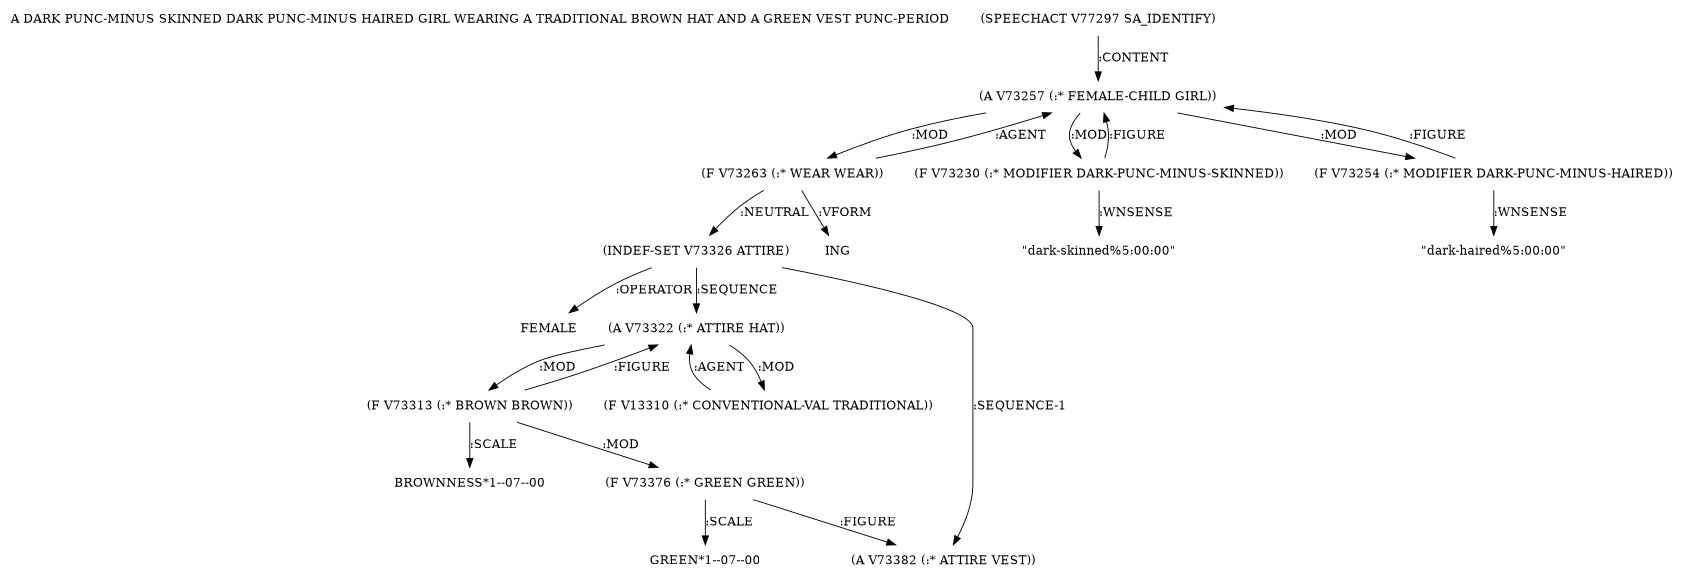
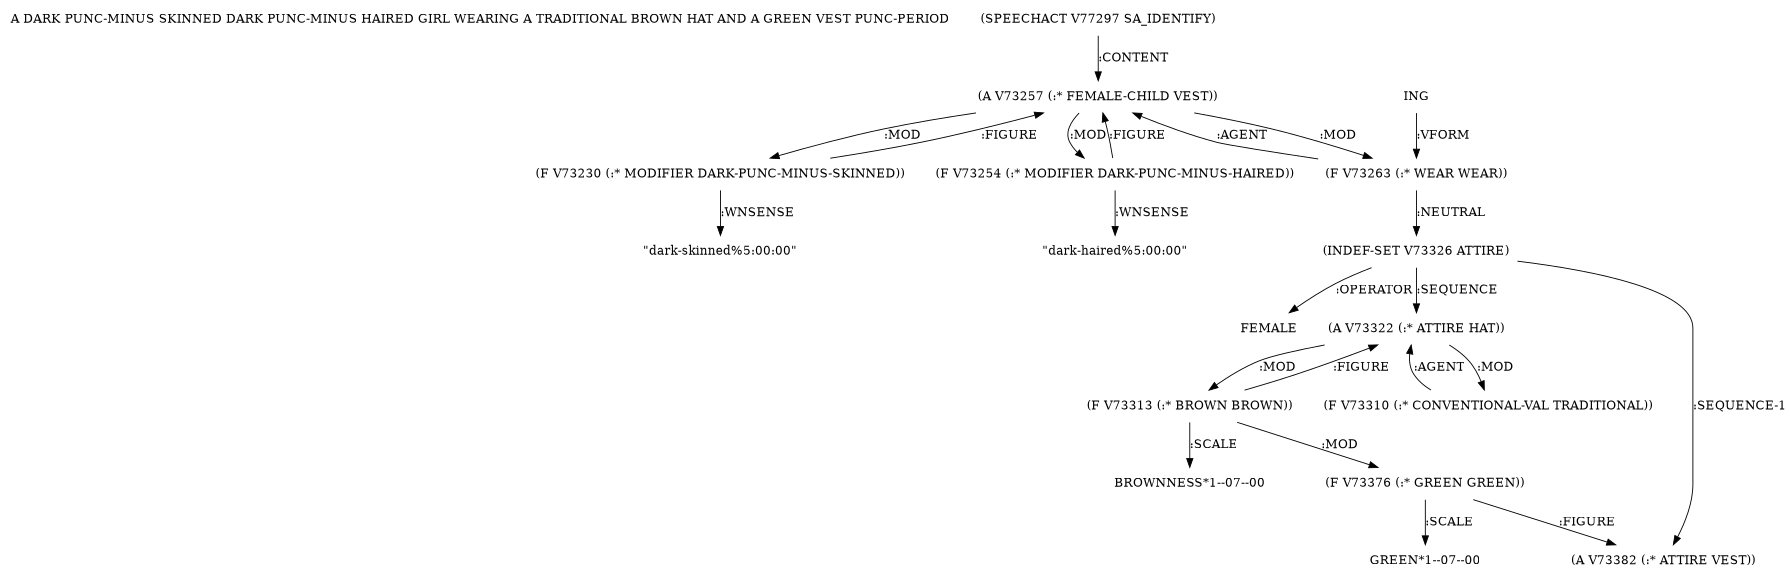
node "(A V73257 (:* FEMALE-CHILD GIRL))": label "(A V73257 (:* FEMALE-CHILD GIRL))" -> "(A V73257 (:* FEMALE-CHILD VEST))"
edge "(F V73263 (:* WEAR WEAR))" -> "ING": reversed
node "(F V13310 (:* CONVENTIONAL-VAL TRADITIONAL))": label "(F V13310 (:* CONVENTIONAL-VAL TRADITIONAL))" -> "(F V73310 (:* CONVENTIONAL-VAL TRADITIONAL))"
